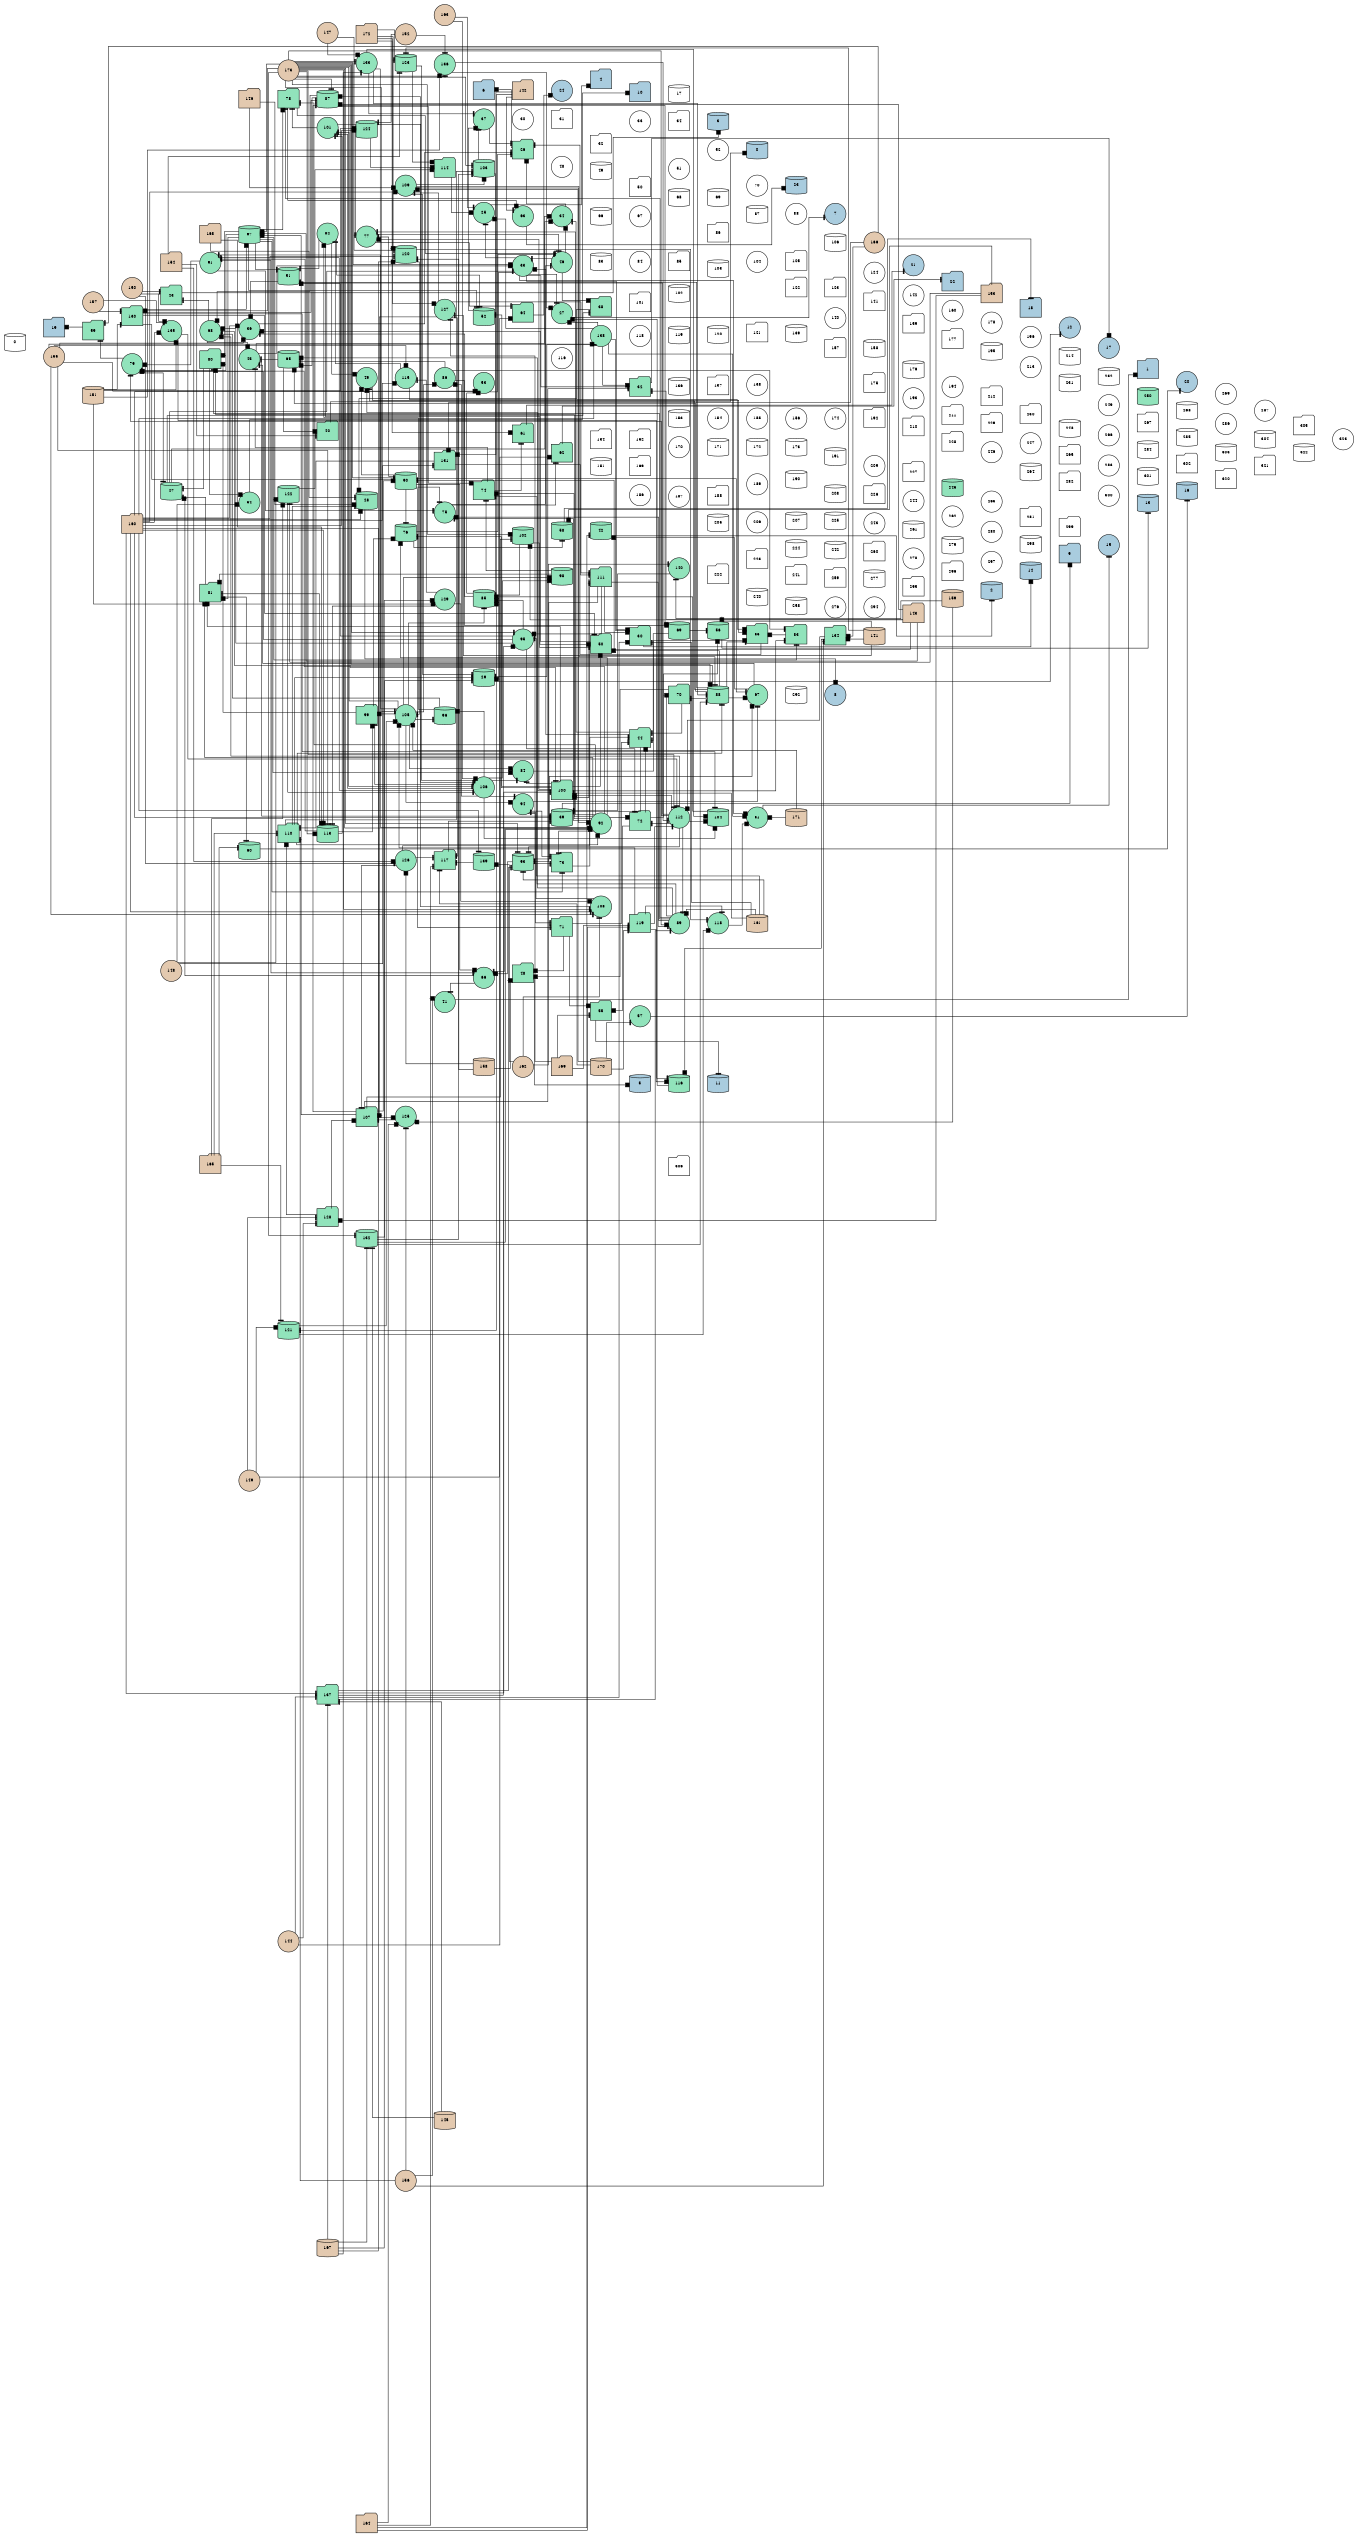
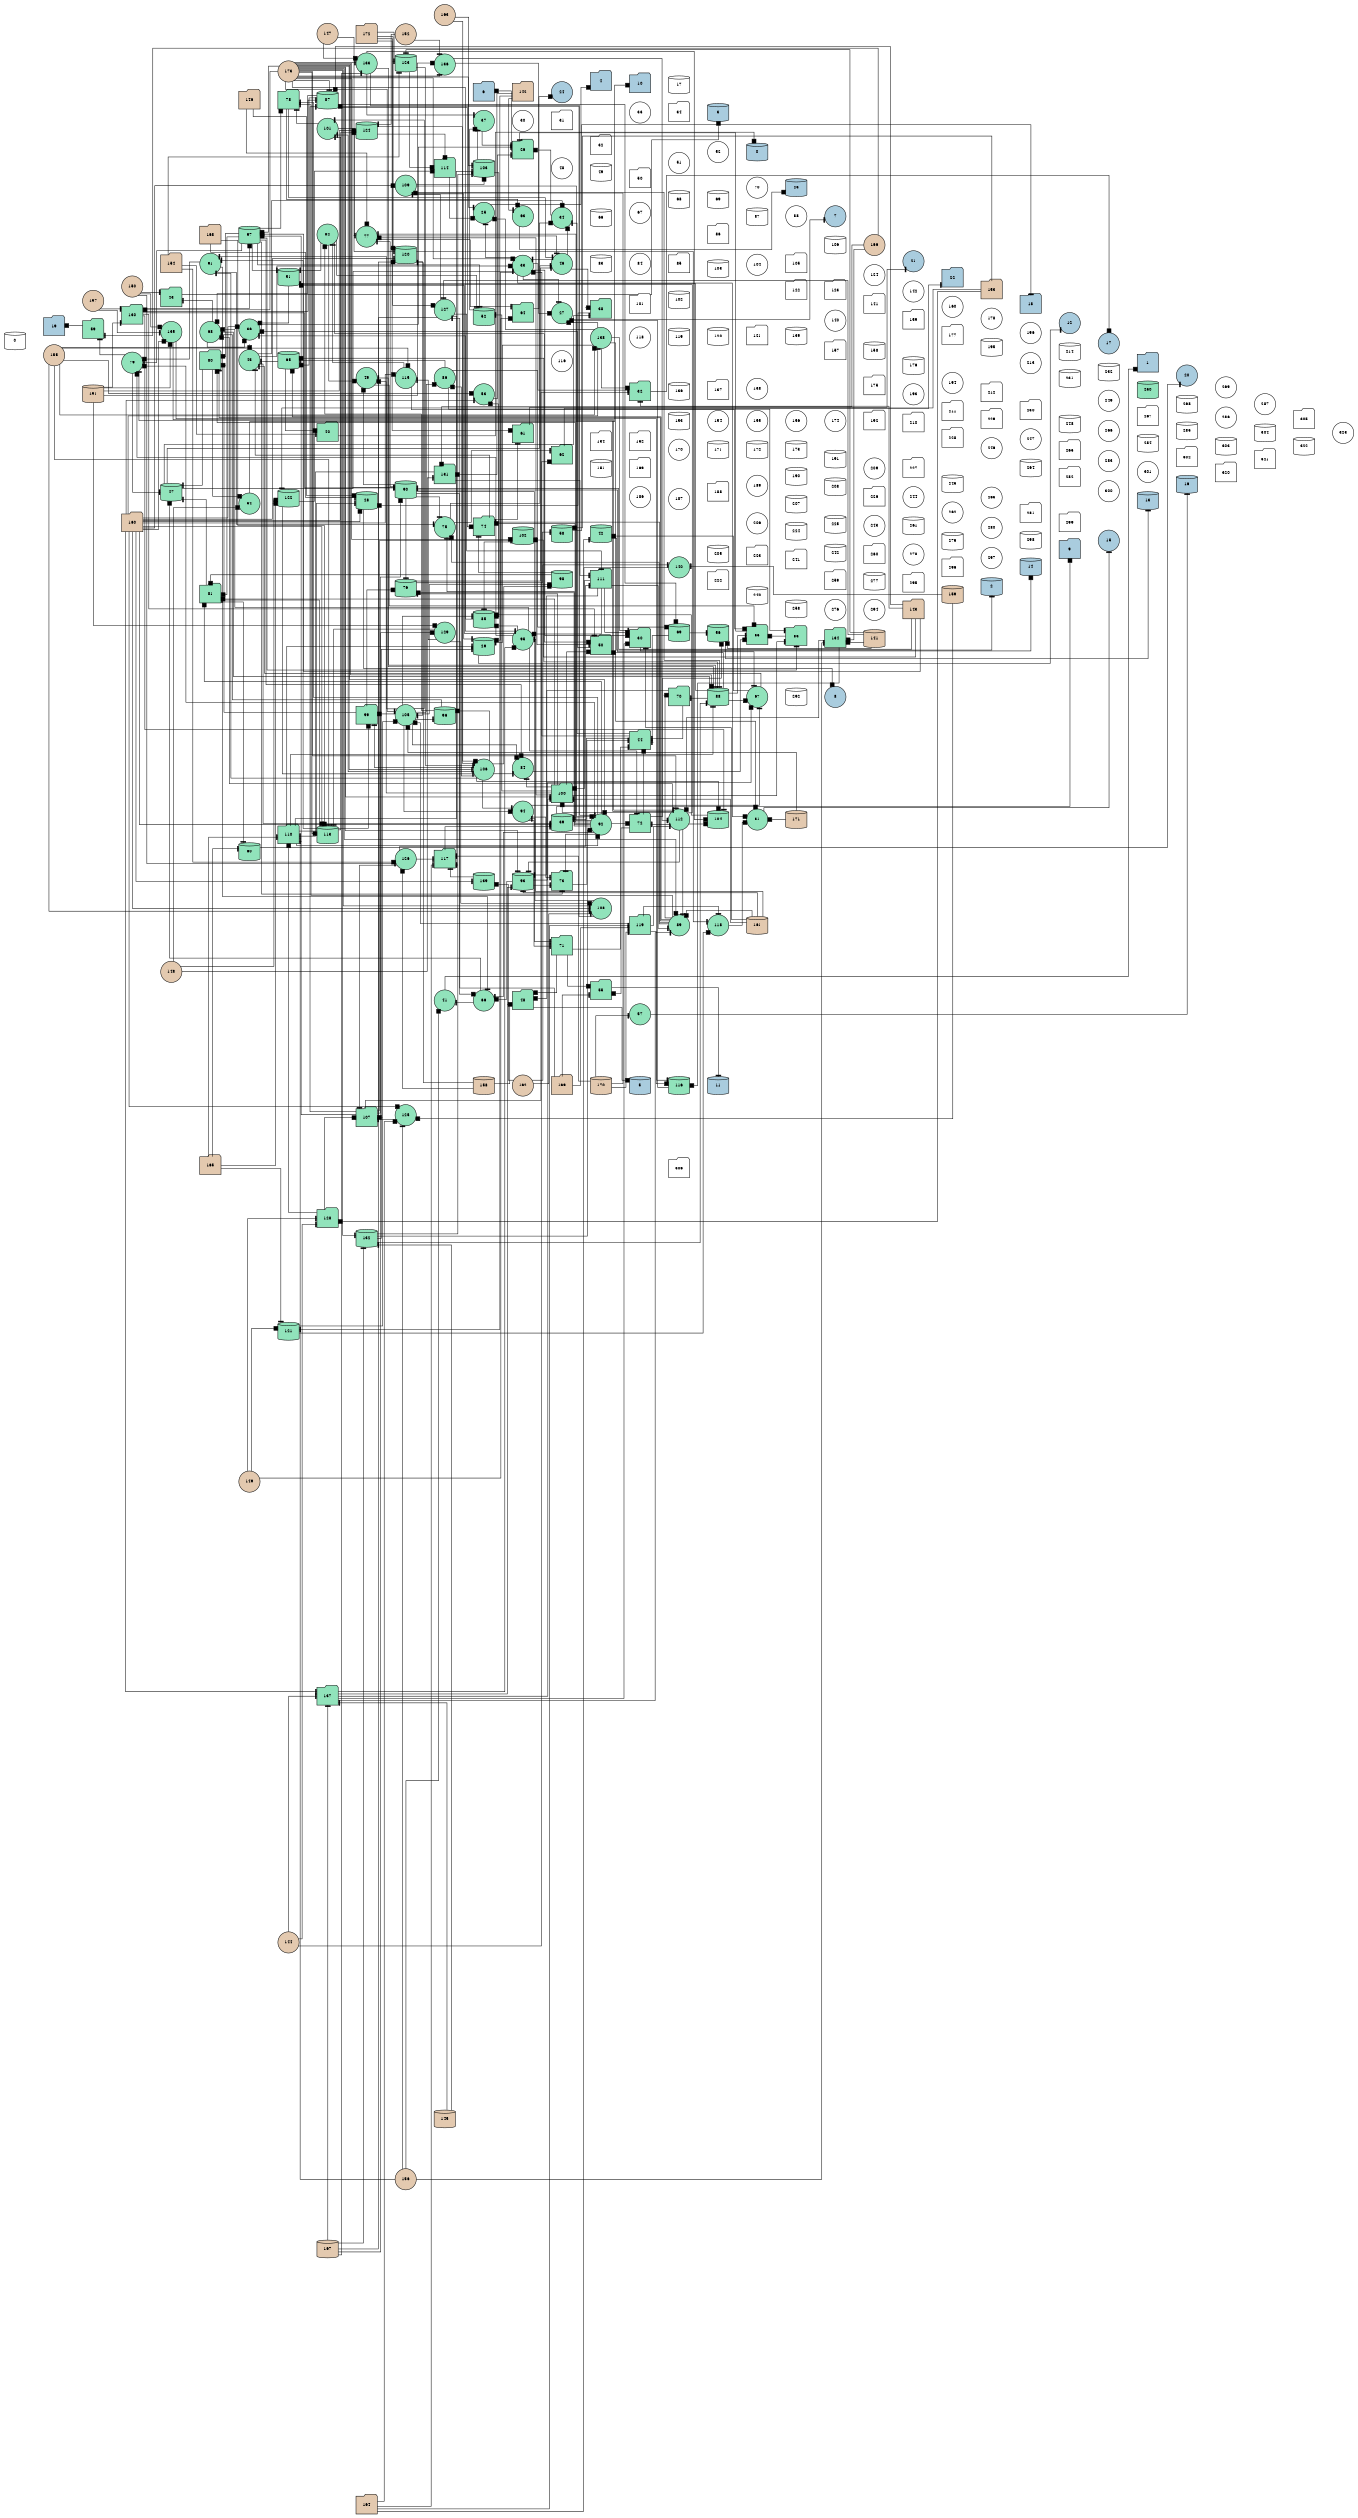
edge "146" -> "109": now "146" -> "77"
node "301": shape cylinder -> circle
node "245": fillcolor #91e3bb -> #ffffff
